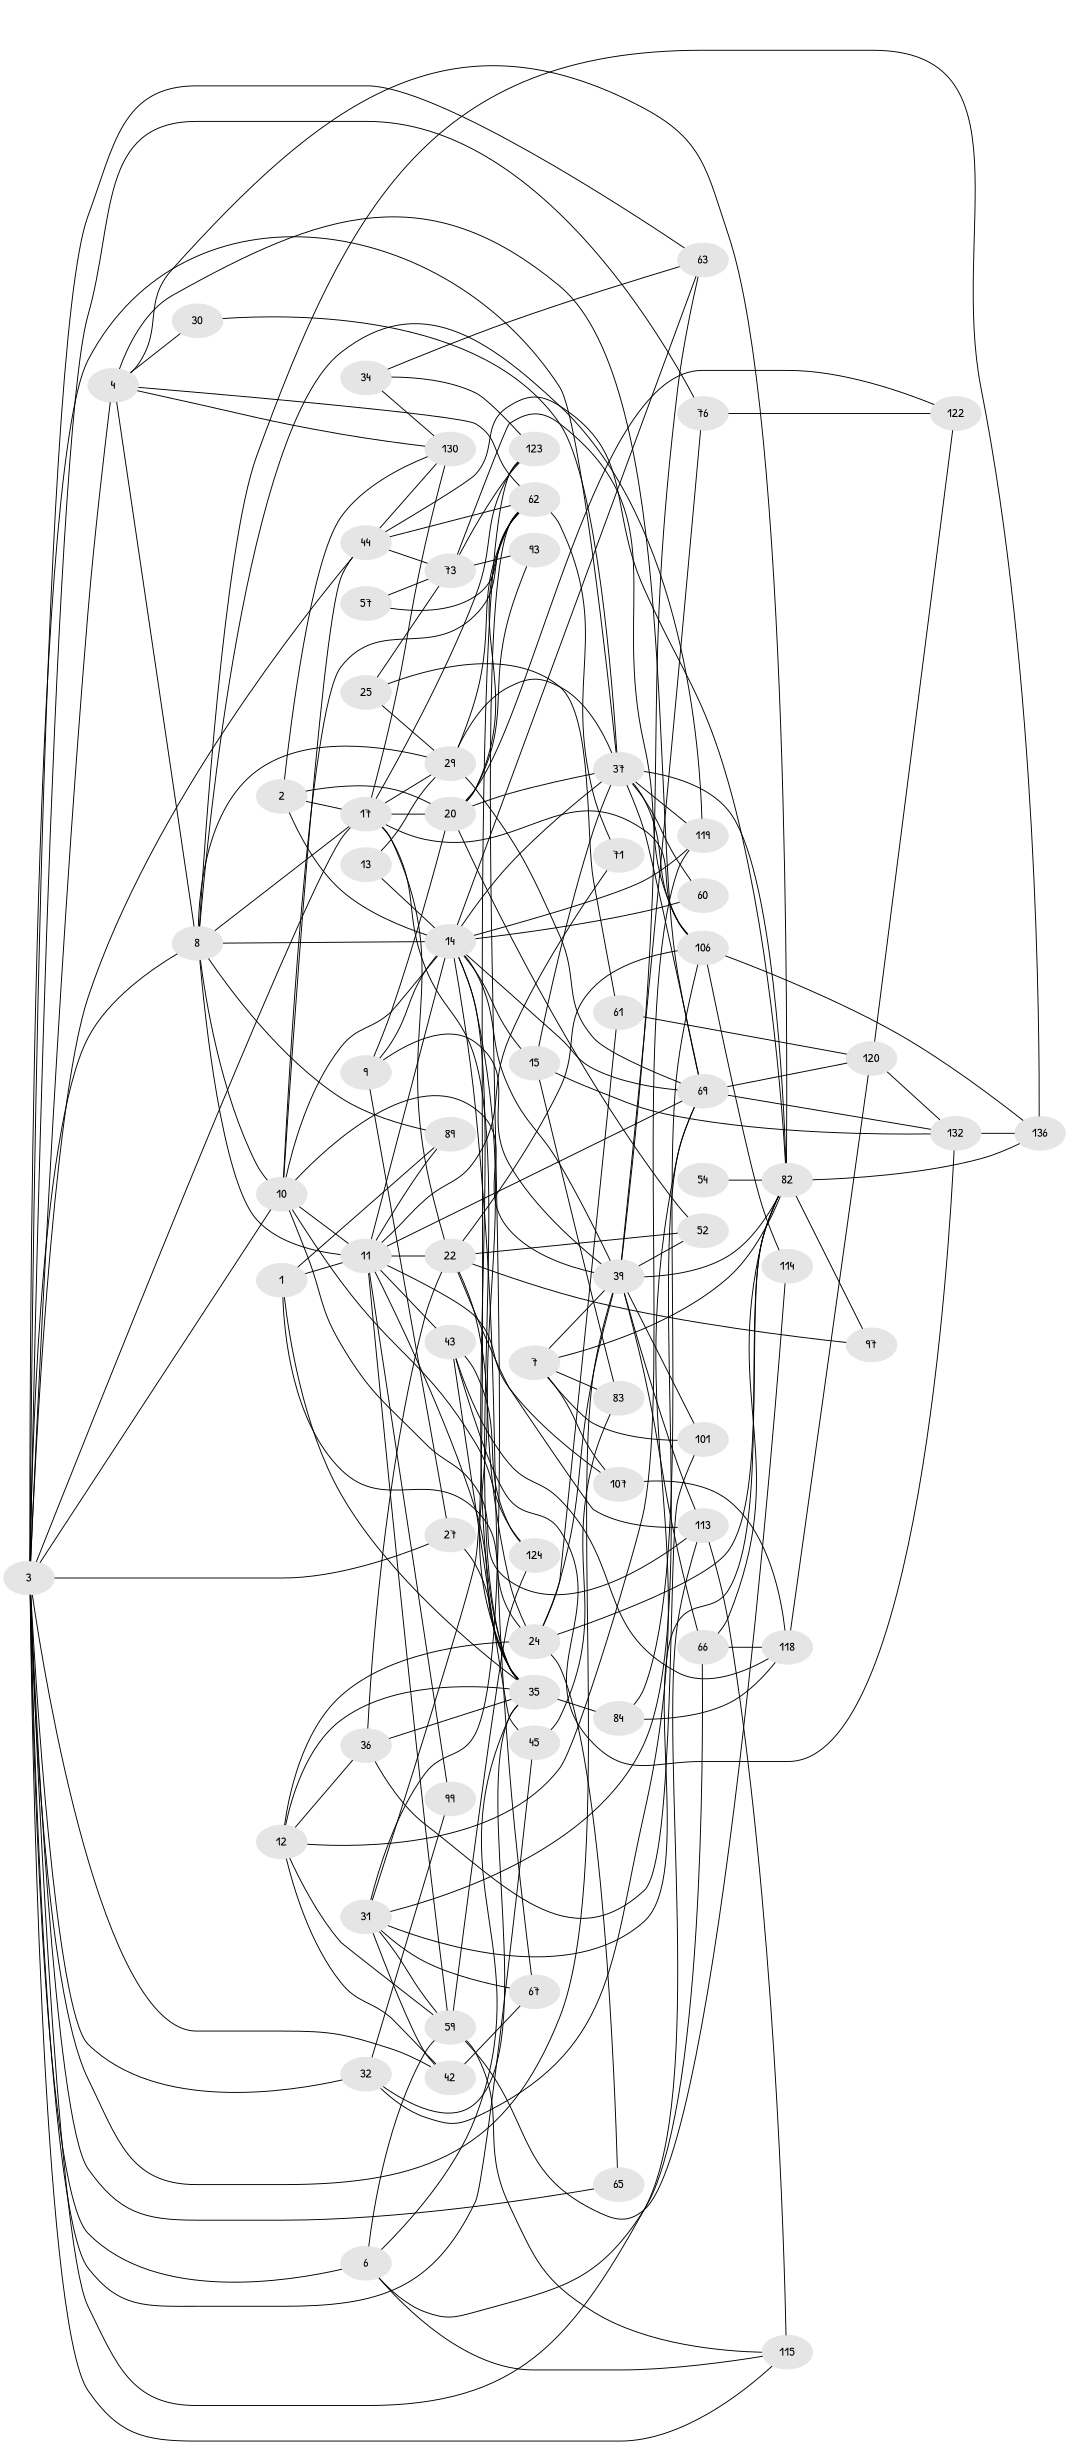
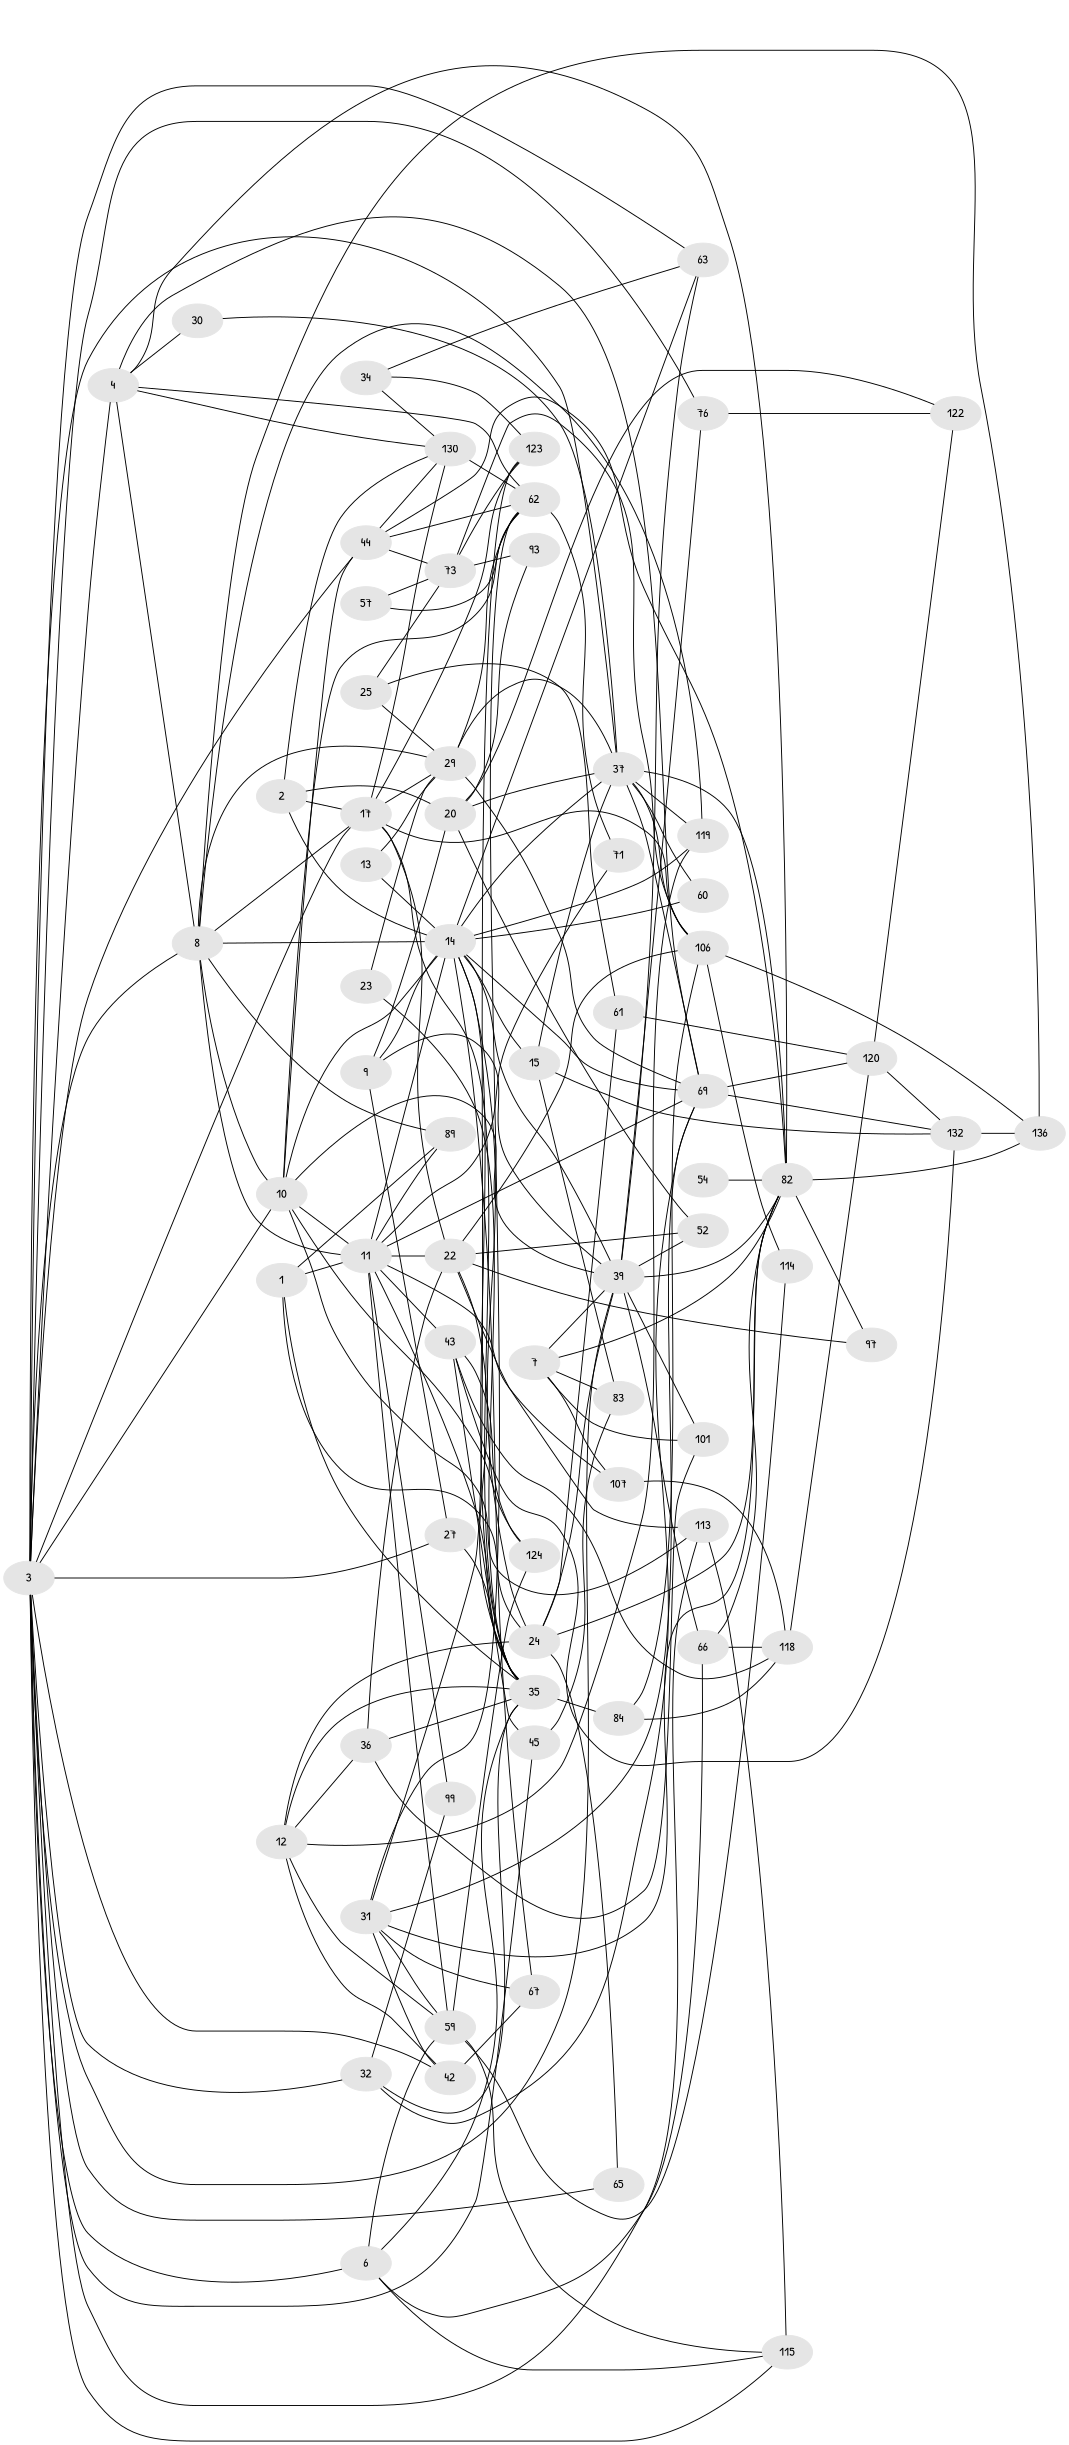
edge "62" -- "20": now "62" -- "130"
edge "17" -- "20": removed
node "23": added
edge "39" -- "113": removed
